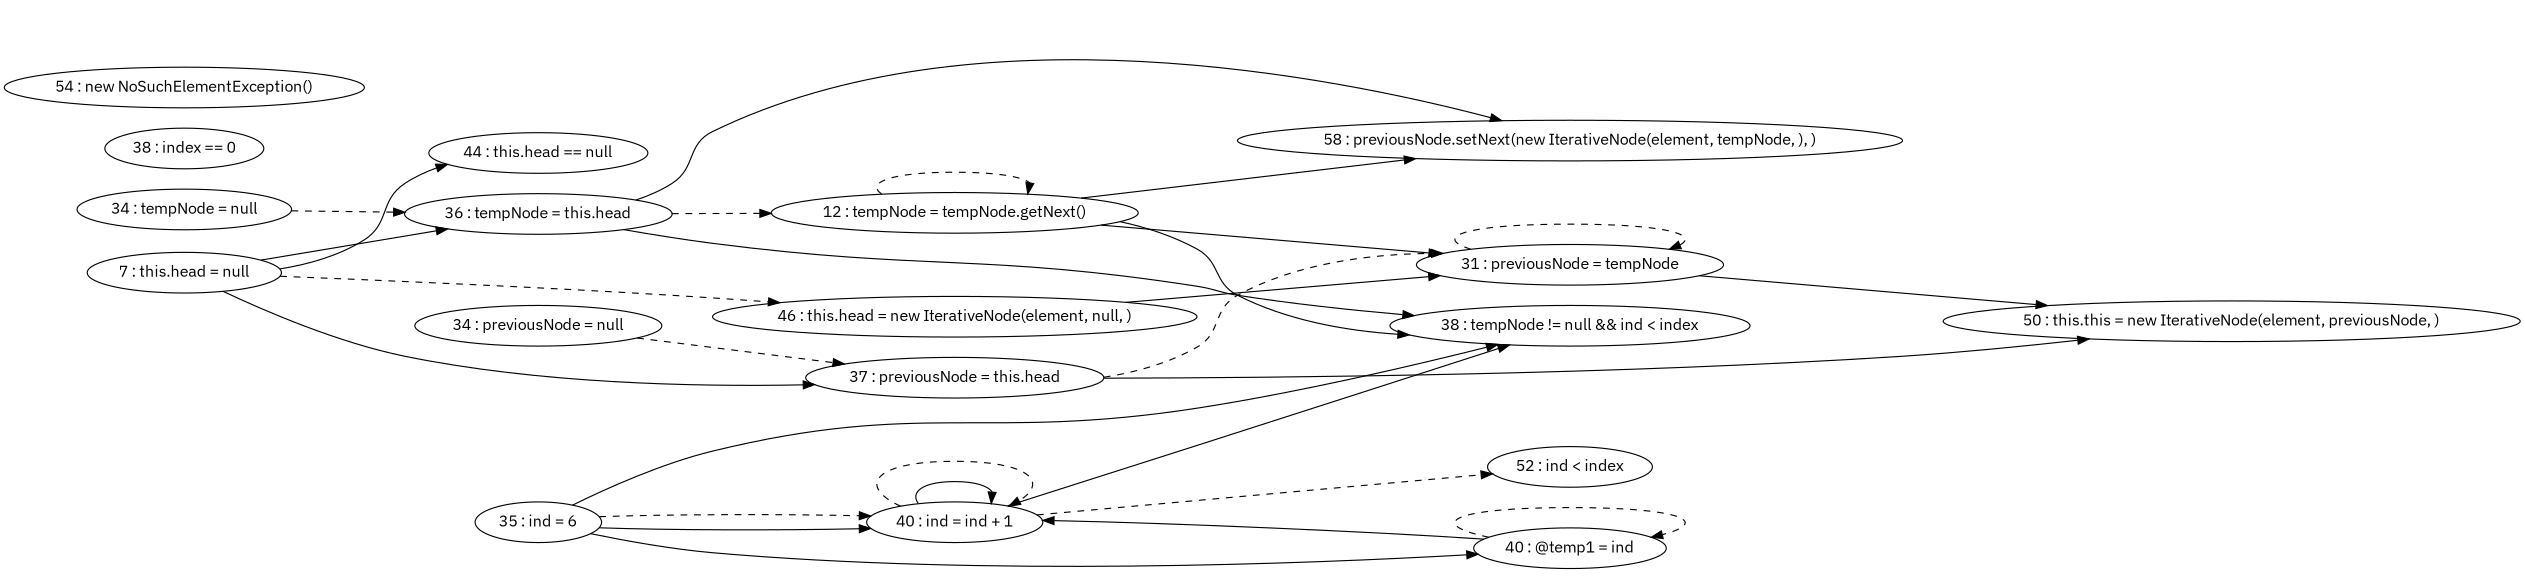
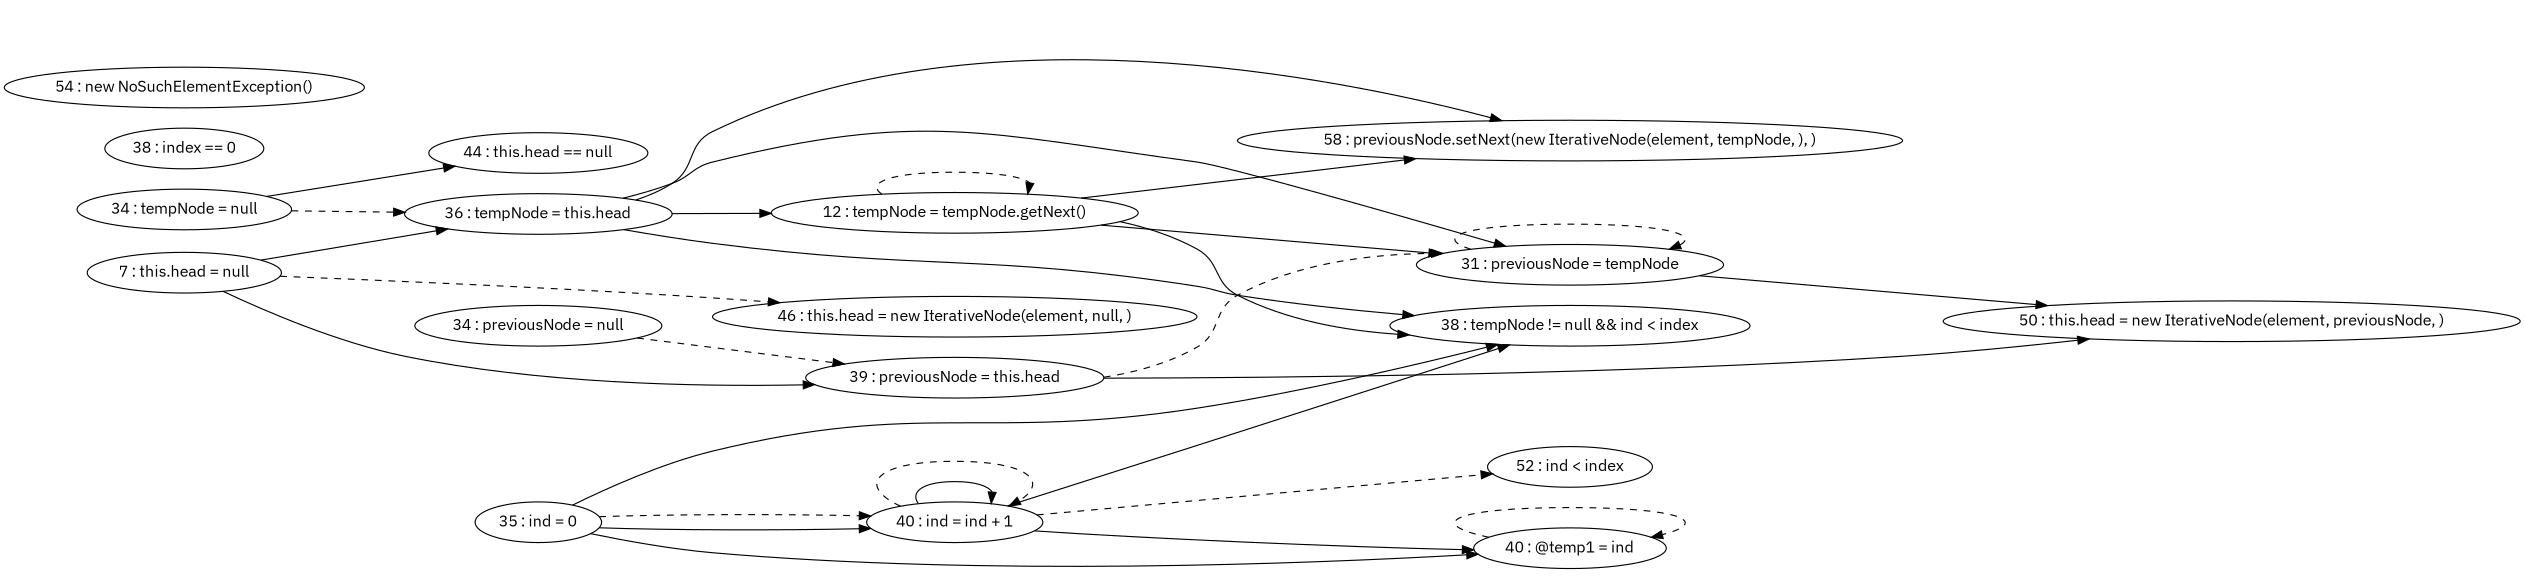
edge "36 : tempNode = this.head" -> "12 : tempNode = tempNode.getNext()": style dashed -> solid
edge "7 : this.head = null" -> "44 : this.head == null": now "34 : tempNode = null" -> "44 : this.head == null"
edge "46 : this.head = new IterativeNode(element, null, )" -> "31 : previousNode = tempNode": now "36 : tempNode = this.head" -> "31 : previousNode = tempNode"
node "50 : this.this = new IterativeNode(element, previousNode, )": label "50 : this.this = new IterativeNode(element, previousNode, )" -> "50 : this.head = new IterativeNode(element, previousNode, )"
node "37 : previousNode = this.head": label "37 : previousNode = this.head" -> "39 : previousNode = this.head"
node "35 : ind = 6": label "35 : ind = 6" -> "35 : ind = 0"
edge "40 : @temp1 = ind" -> "40 : ind = ind + 1": reversed
